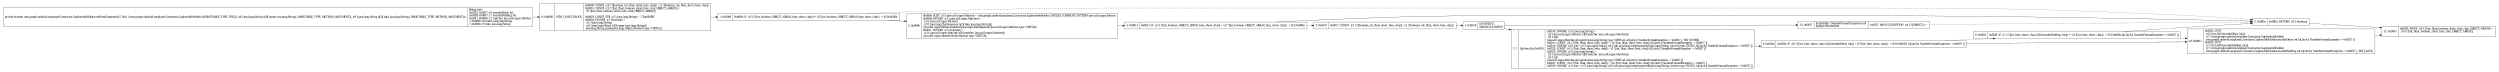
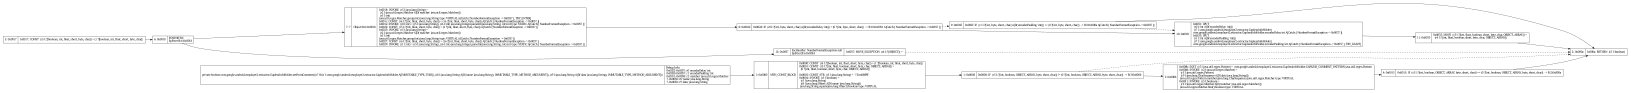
edge "4: 0x0015" -> "5: 0x0017": removed
edge "2: 0x000a" -> "11: 0x0035": reversed
node "7: ?": text "Splitter:B:6:0x0018" -> "Object:B:6:0x0018"
